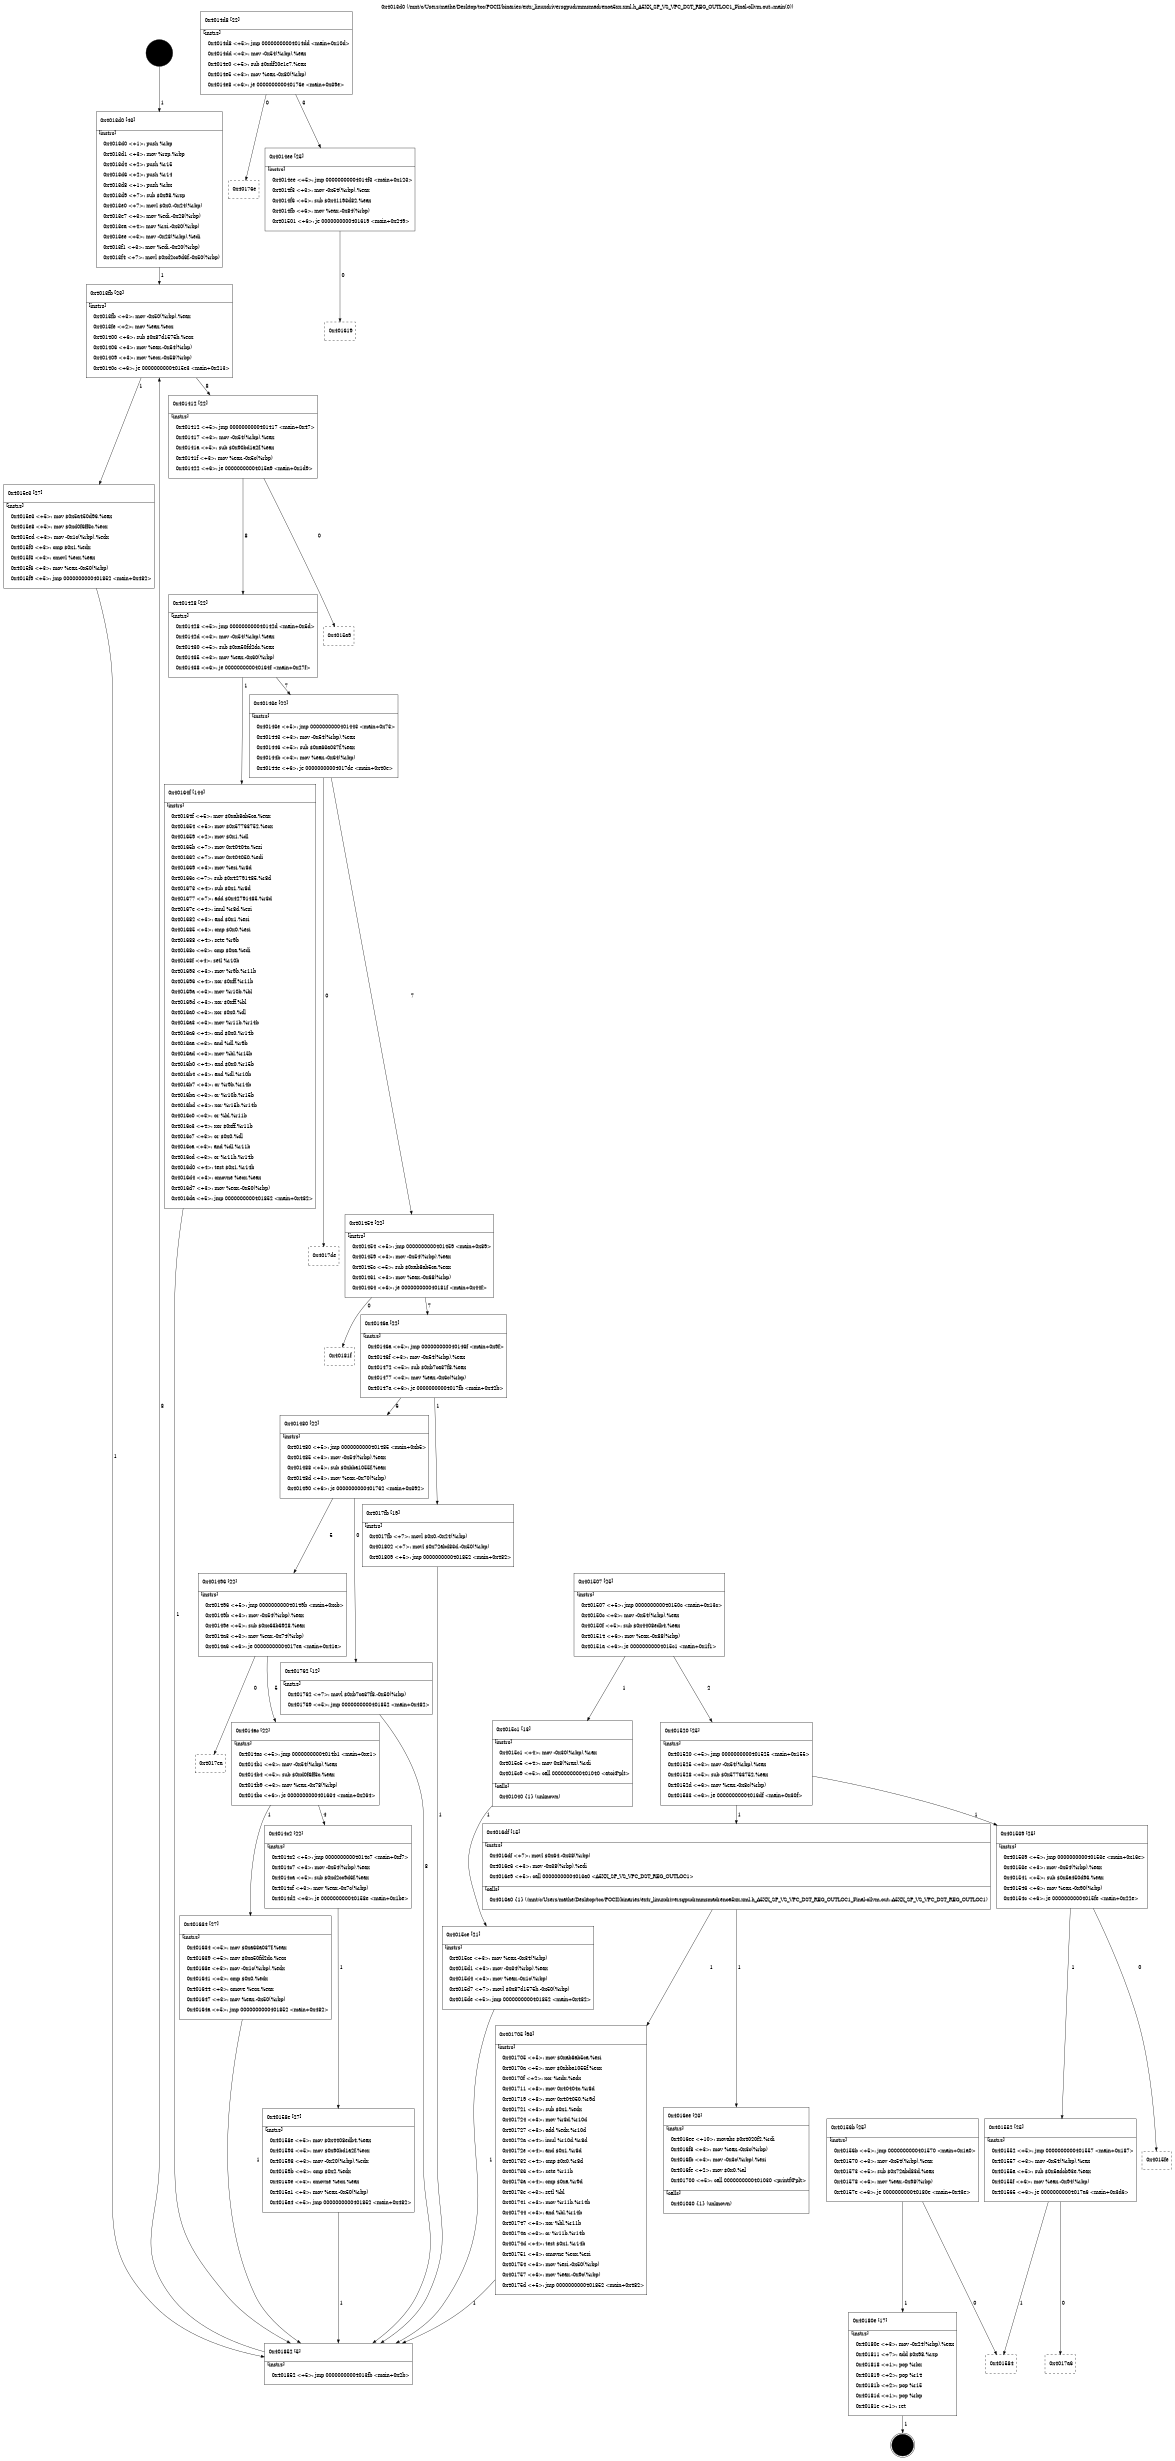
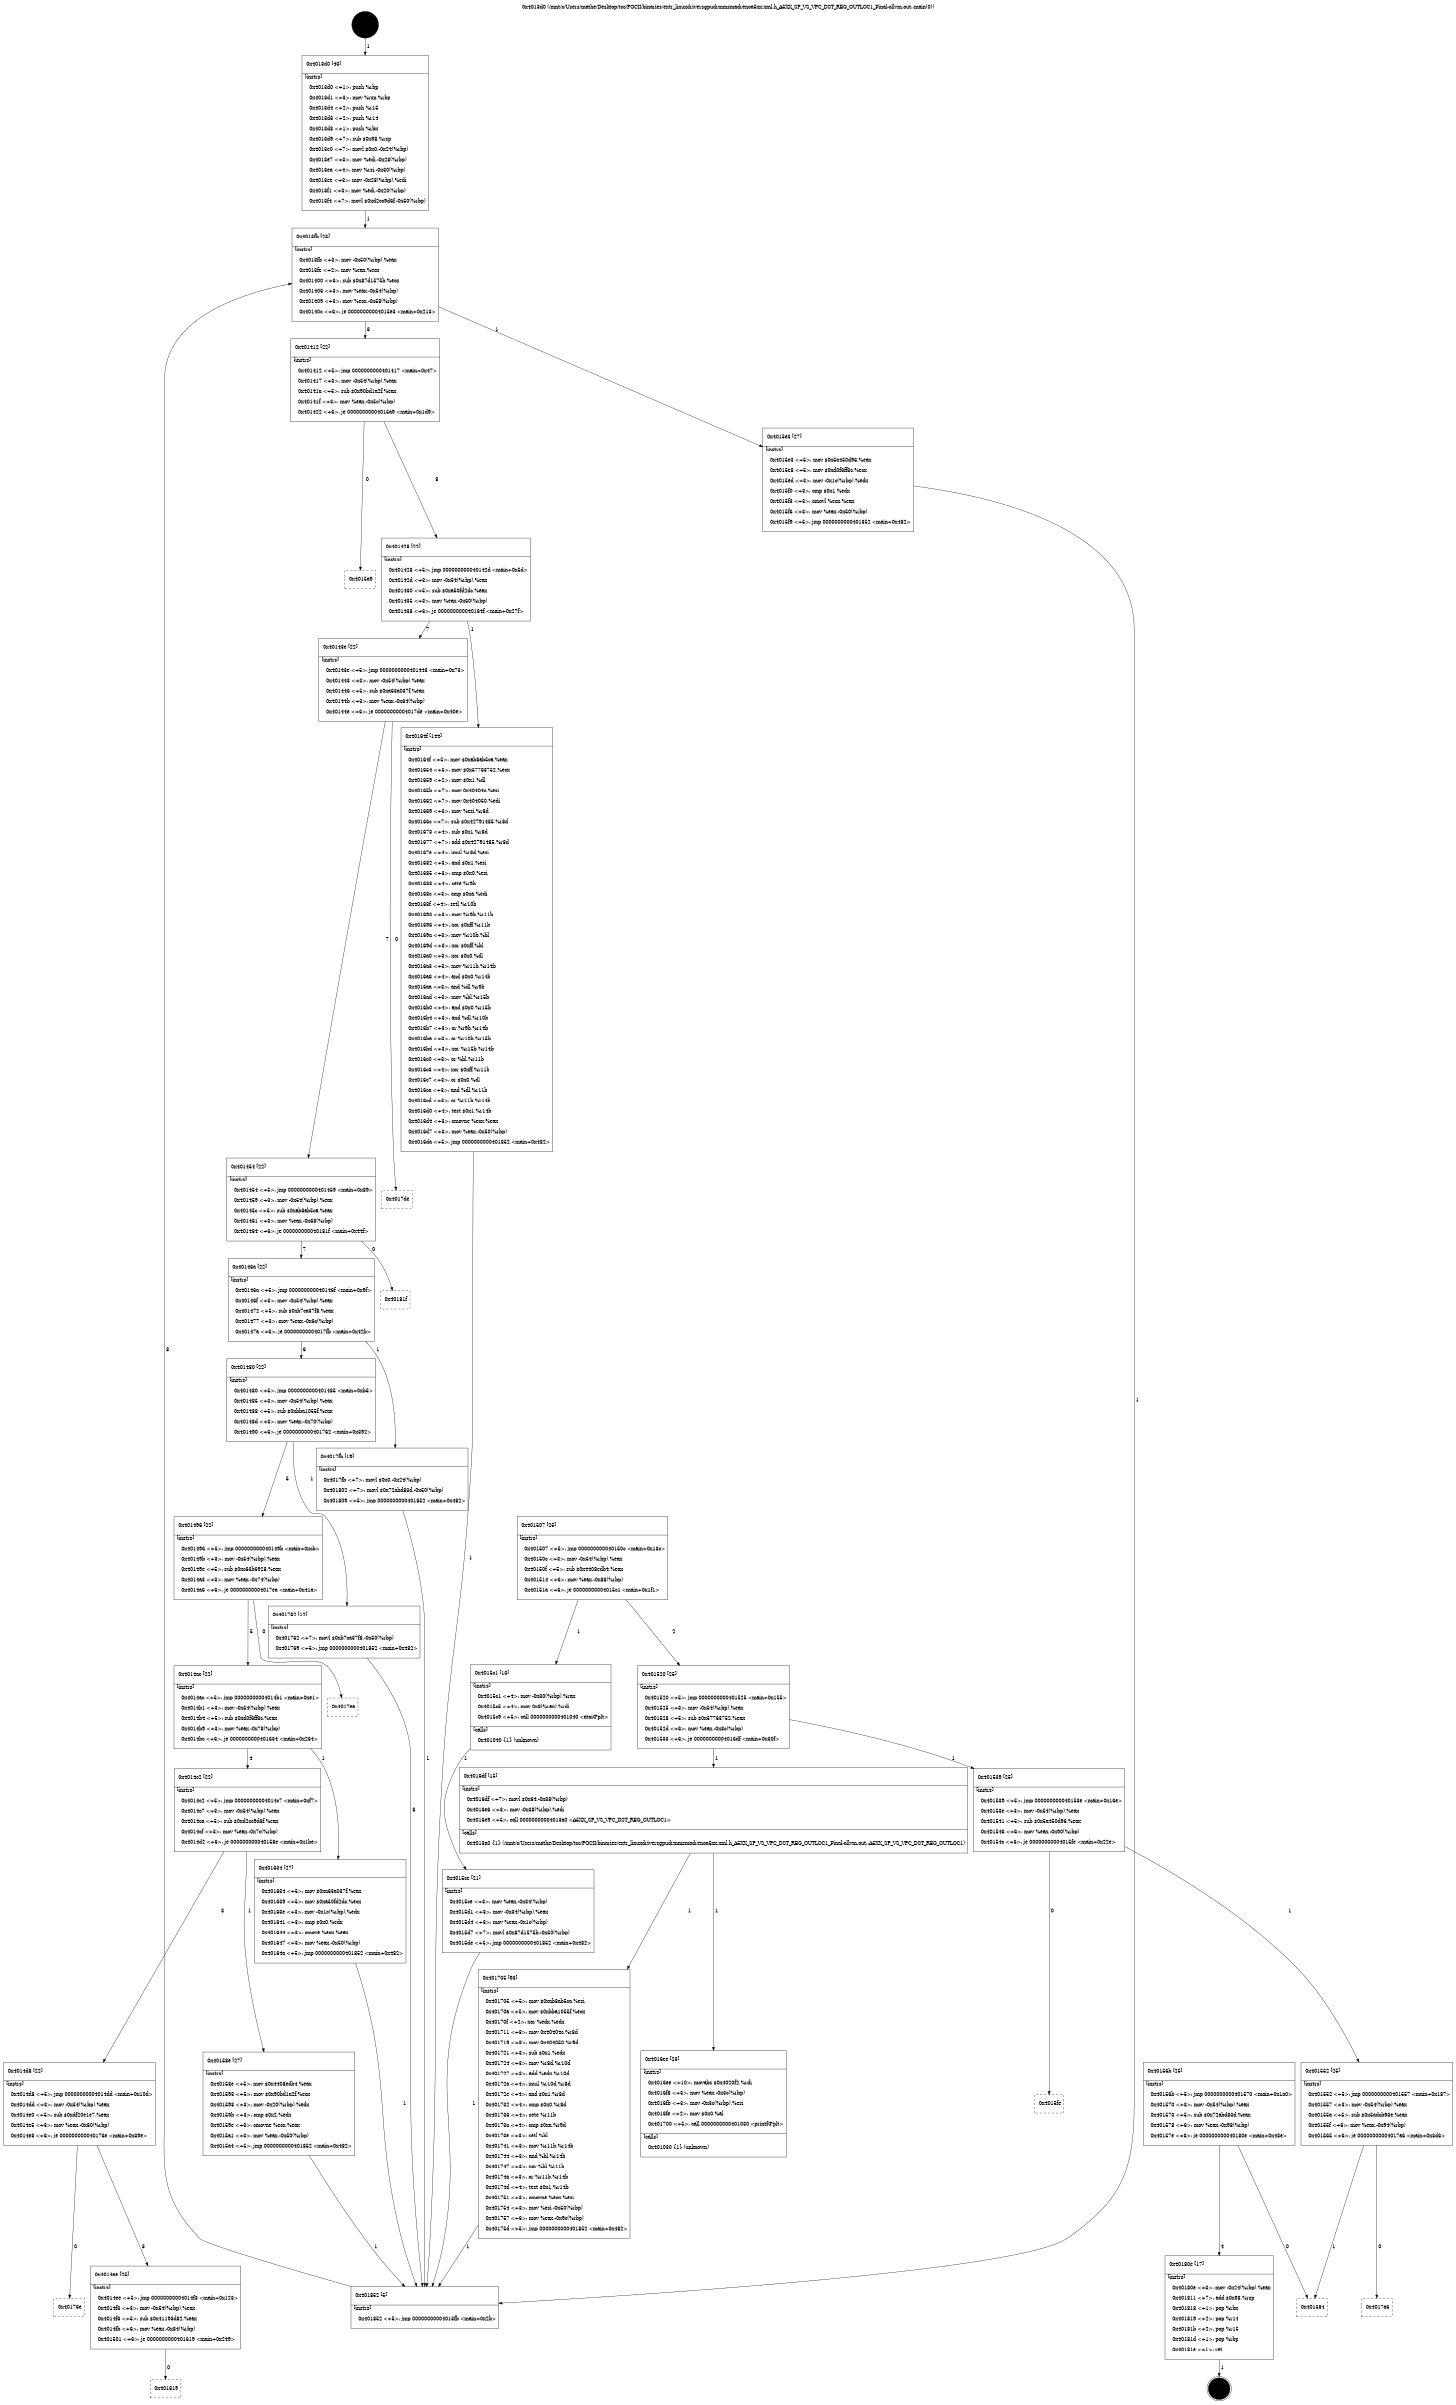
edge "0x401480 [22]" -> "0x401762 [12]": label " 0" -> " 1"
edge "0x4014c2 [22]" -> "0x4014d8 [22]": added, label "3"
edge "0x40156b [25]" -> "0x40180e [17]": label " 1" -> " 4"
